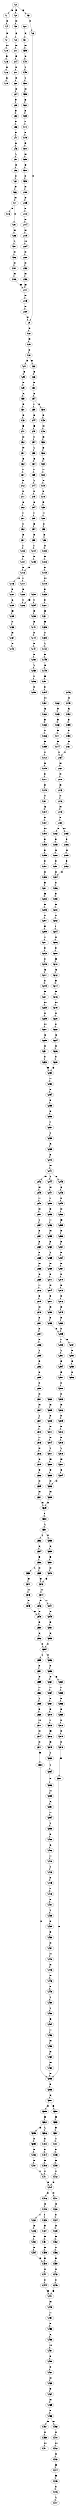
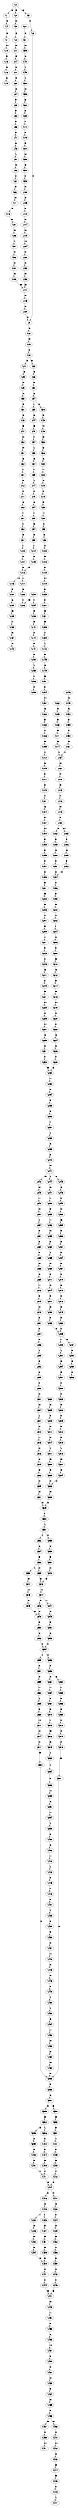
edge "S71" -> "S81": now "S76" -> "S81"
